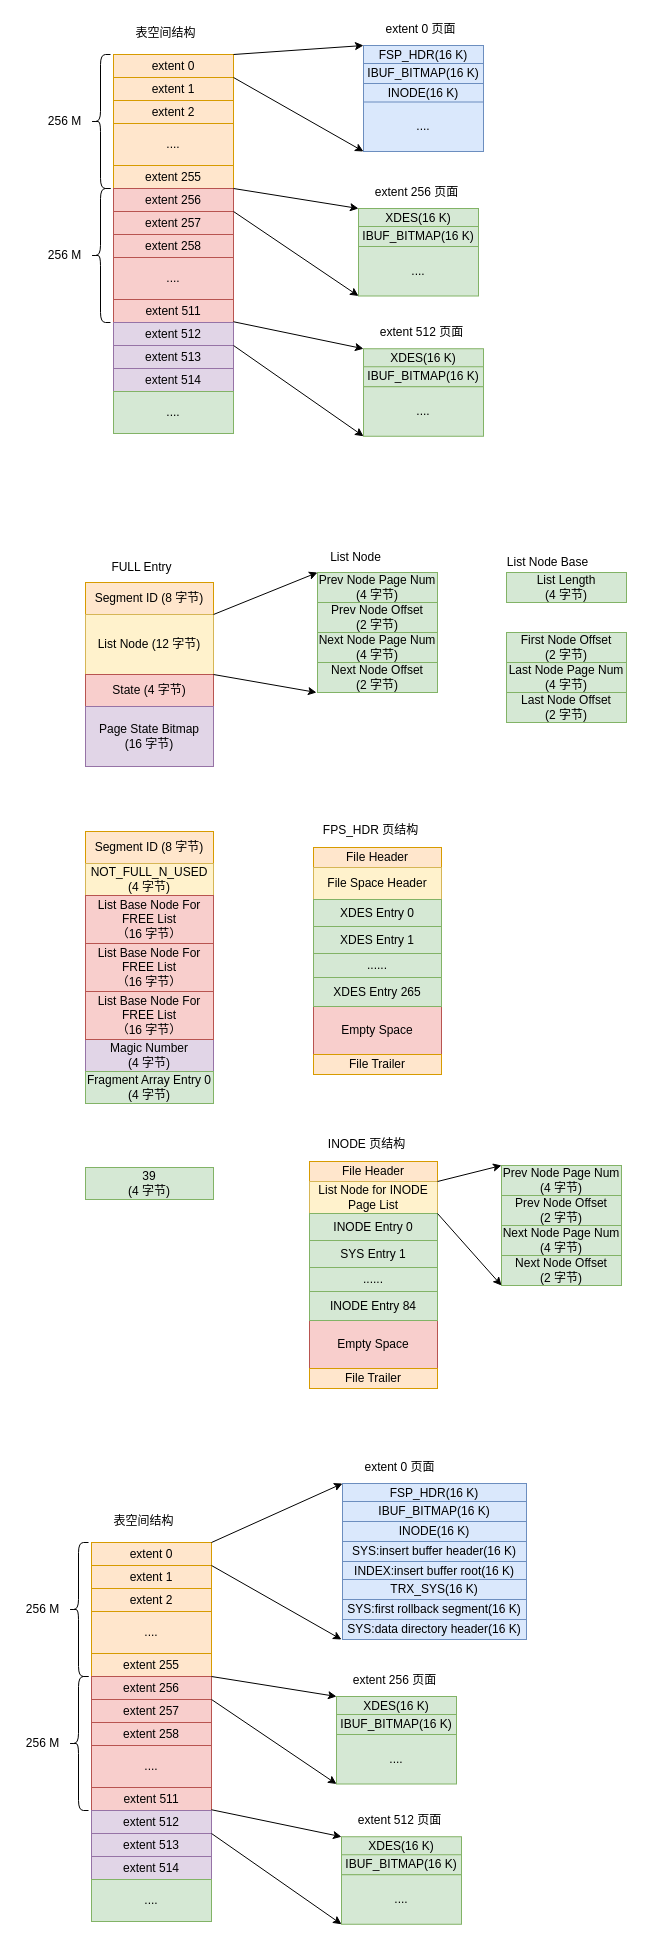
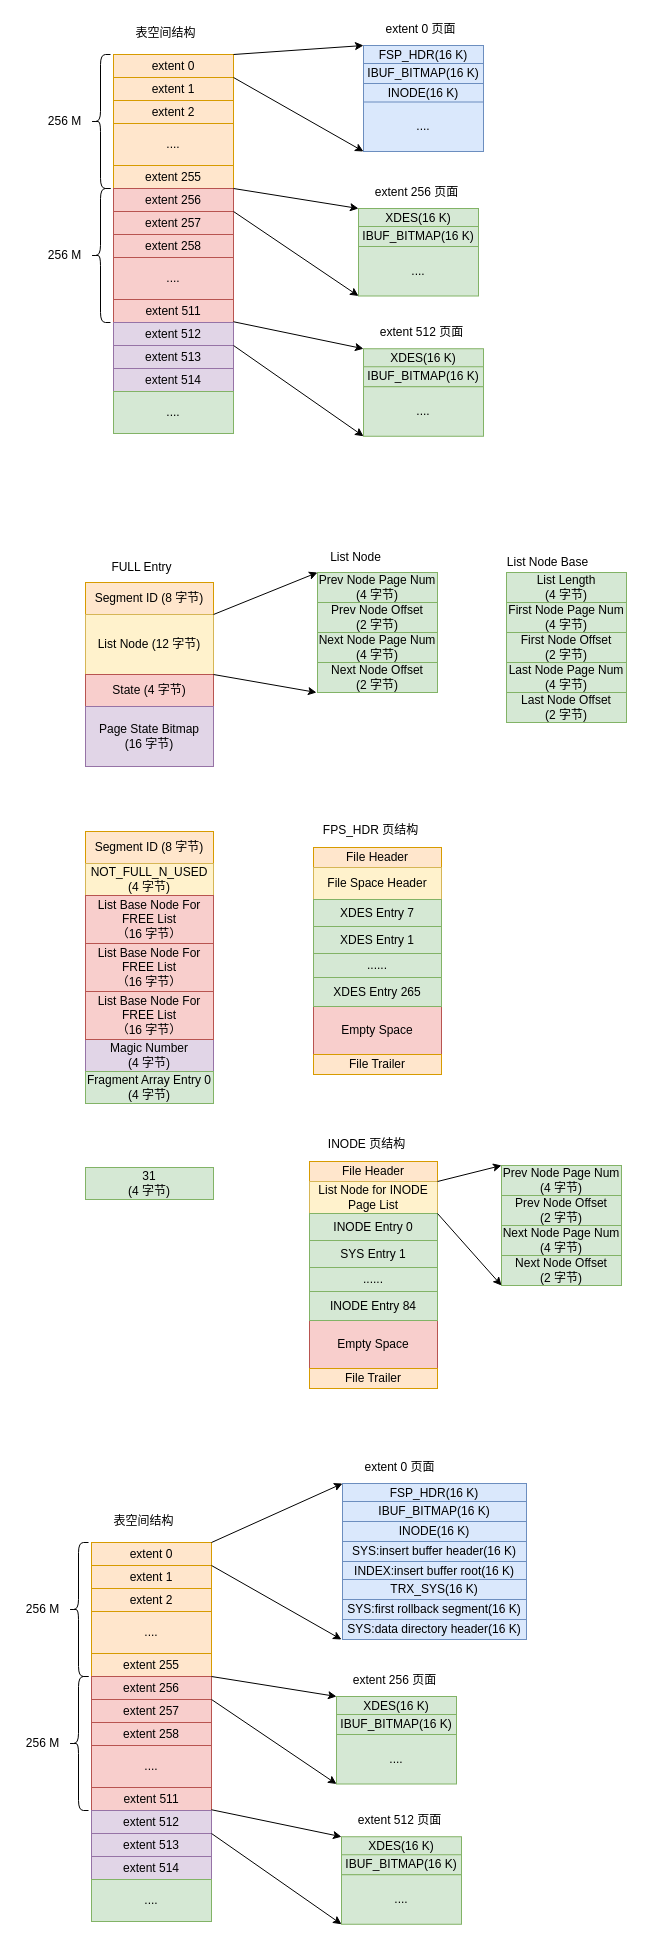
node "First Node Page Num (4 字节)": added
node "XDES Entry 0": label "XDES Entry 0" -> "XDES Entry 7"
node "39 (4 字节)": label "39 (4 字节)" -> "31 (4 字节)"
